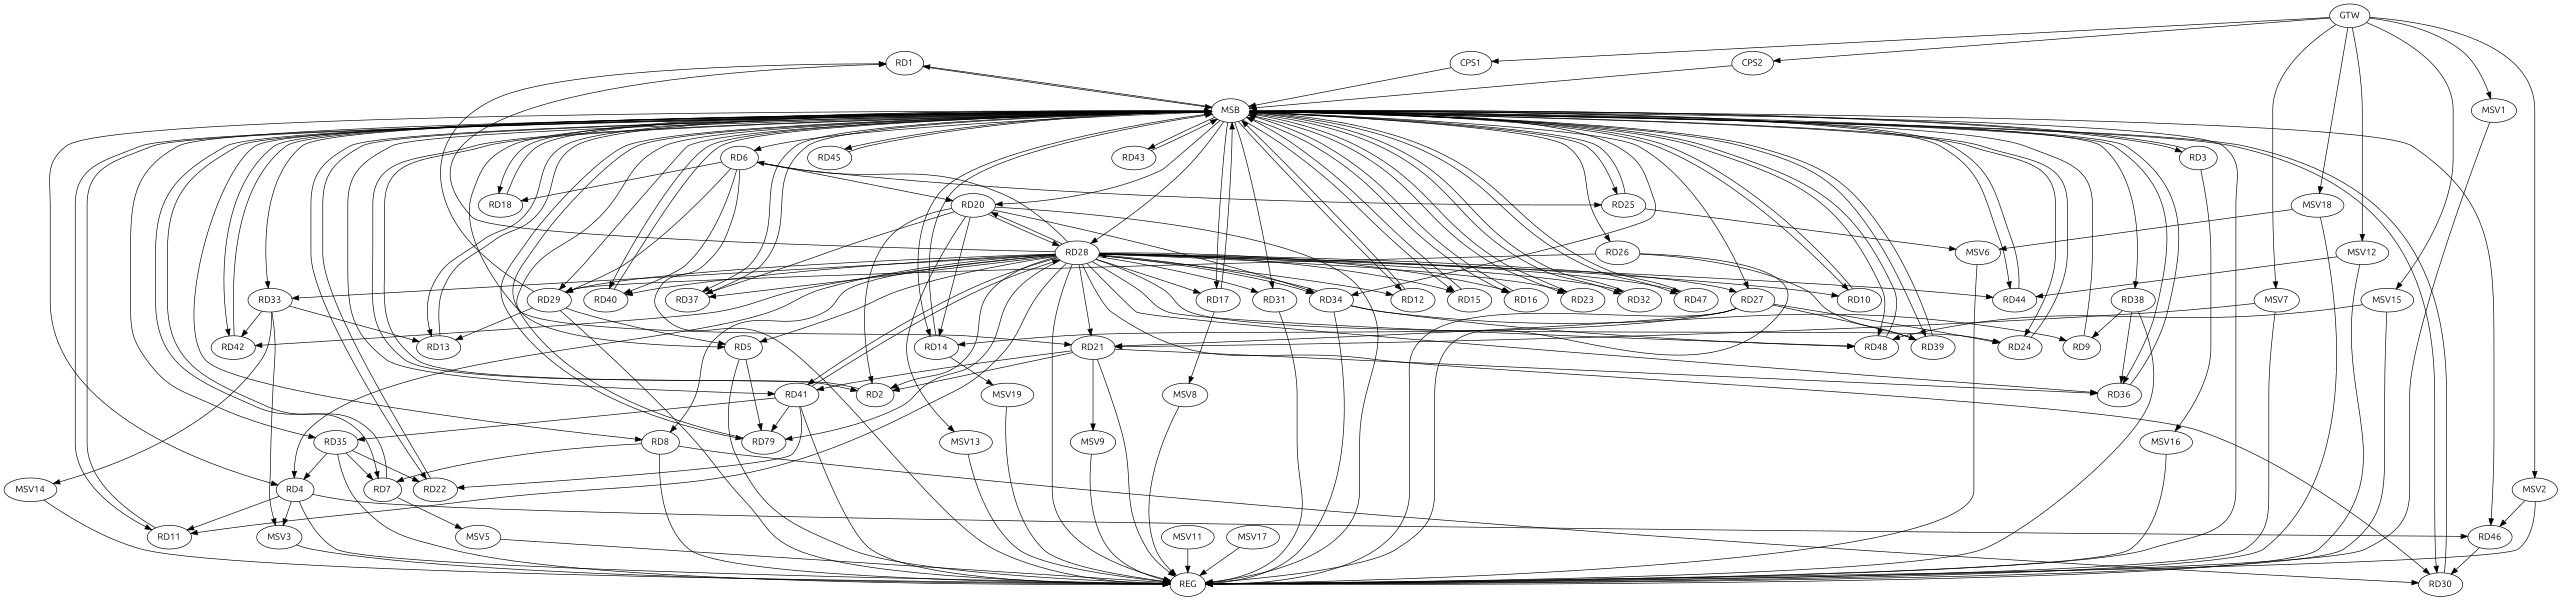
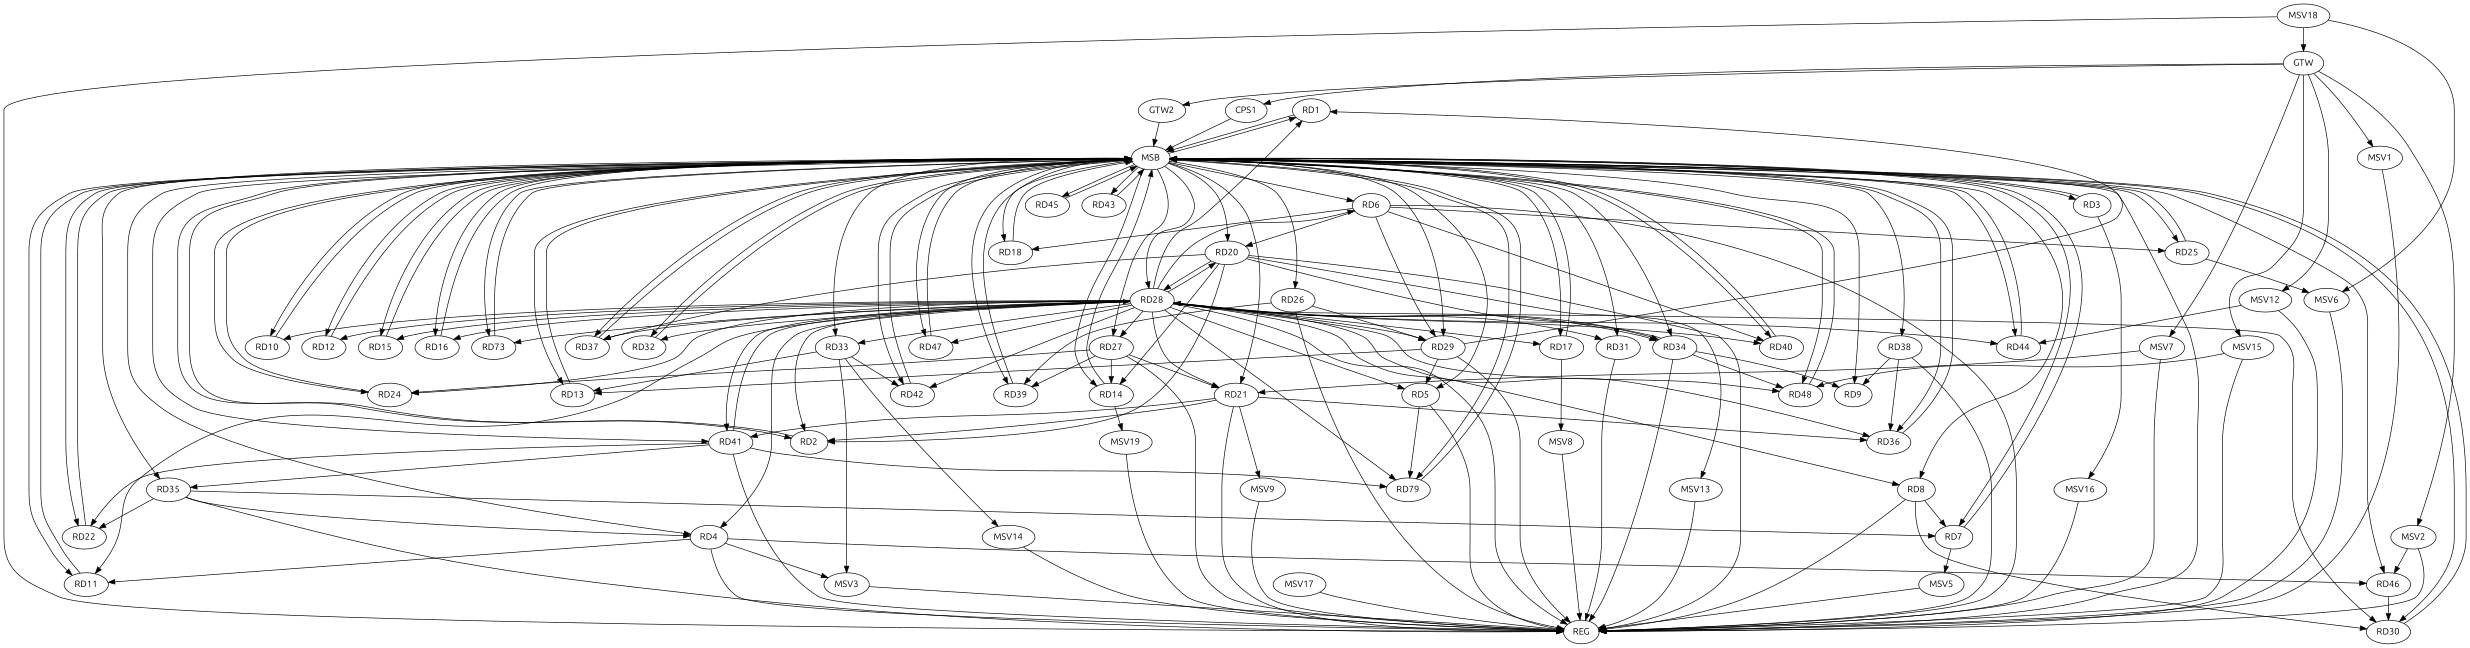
node "CPS2": label "CPS2" -> "GTW2"
edge "GTW" -> "MSV18": reversed
edge "RD9" -> "MSB": reversed
node "RD23": label "RD23" -> "RD73"
node "MSV11": removed
